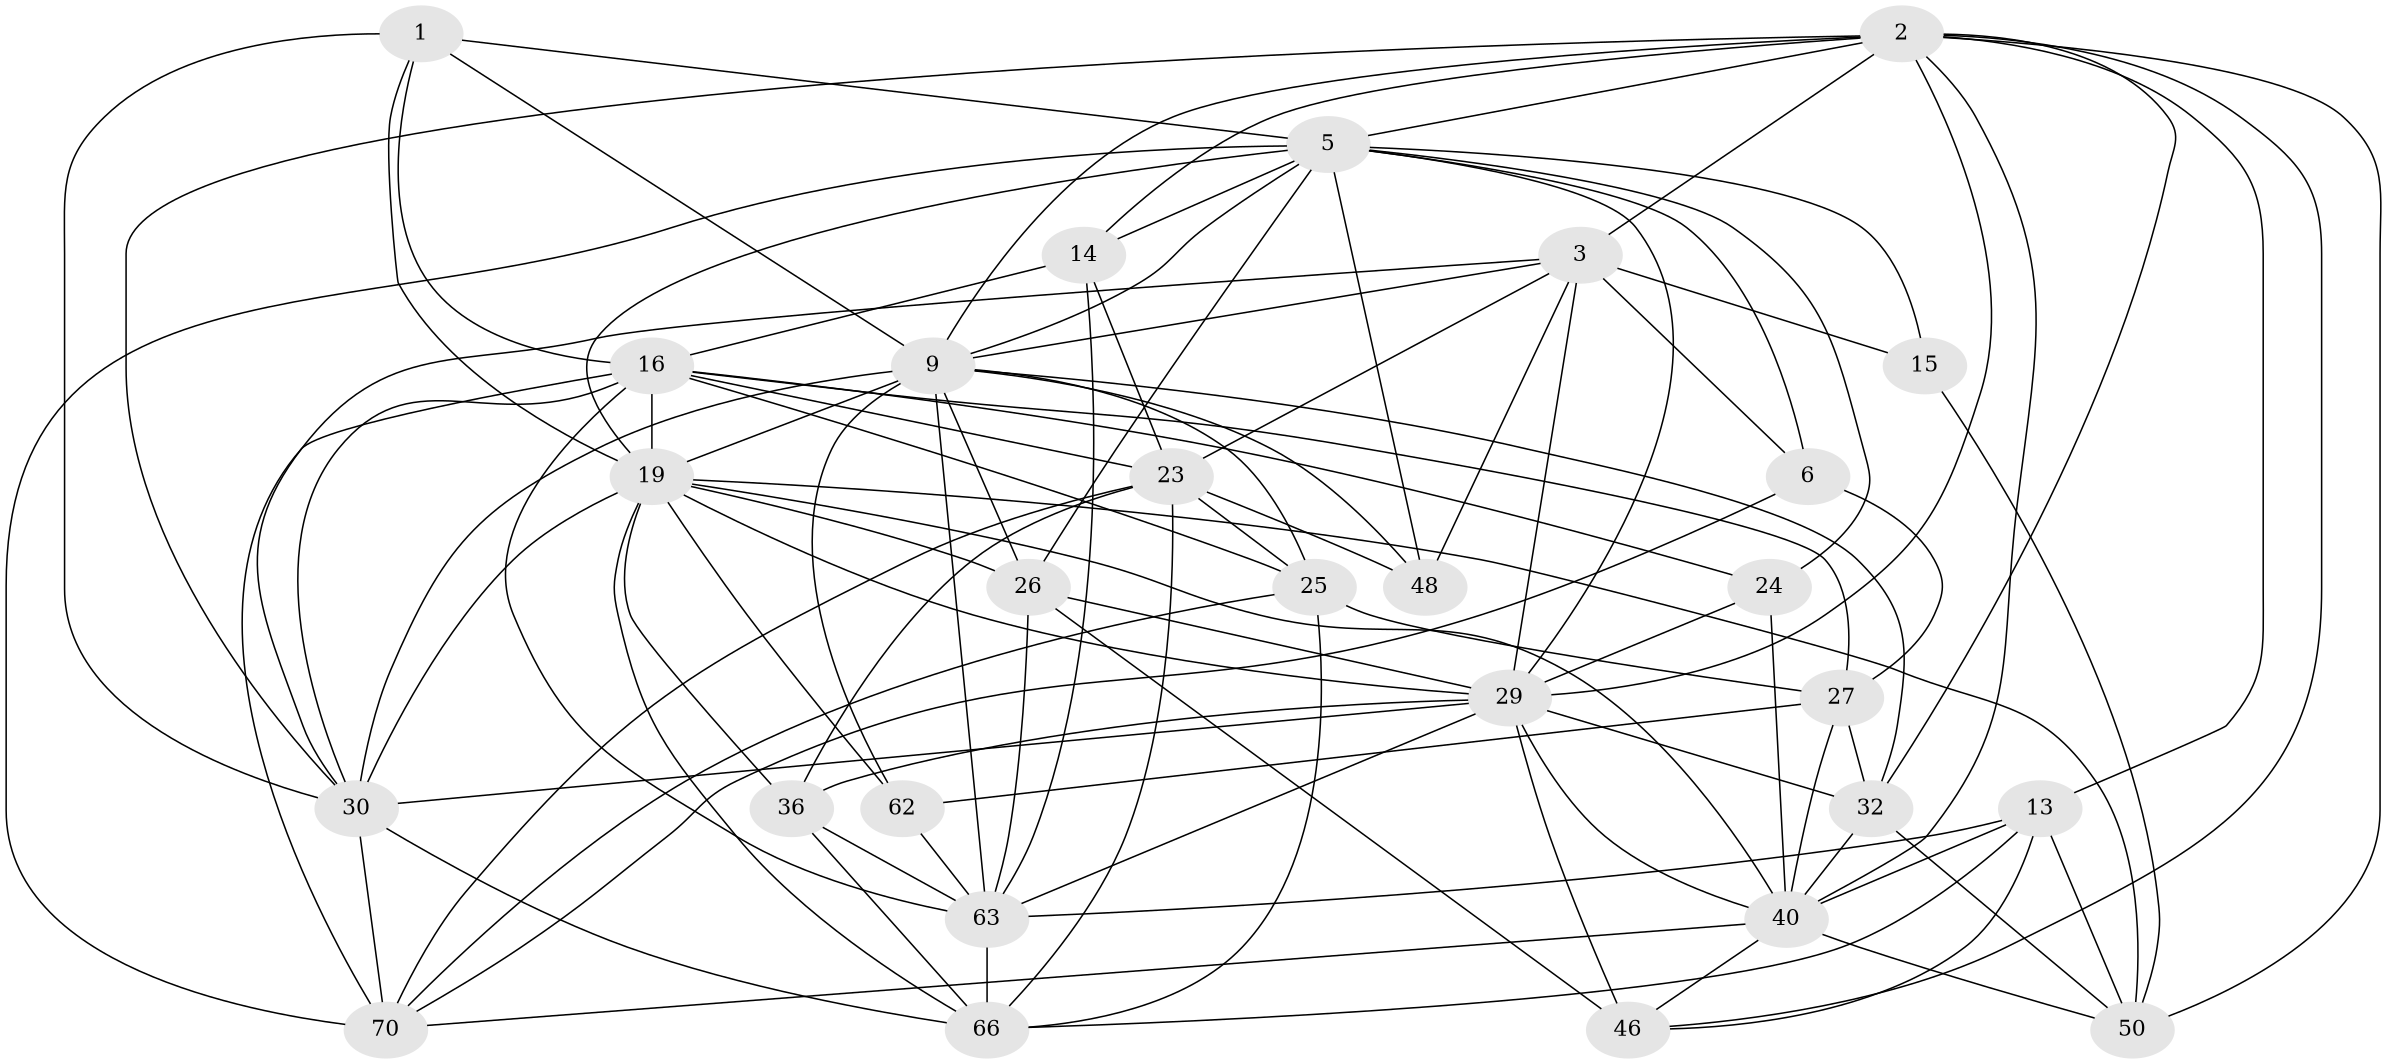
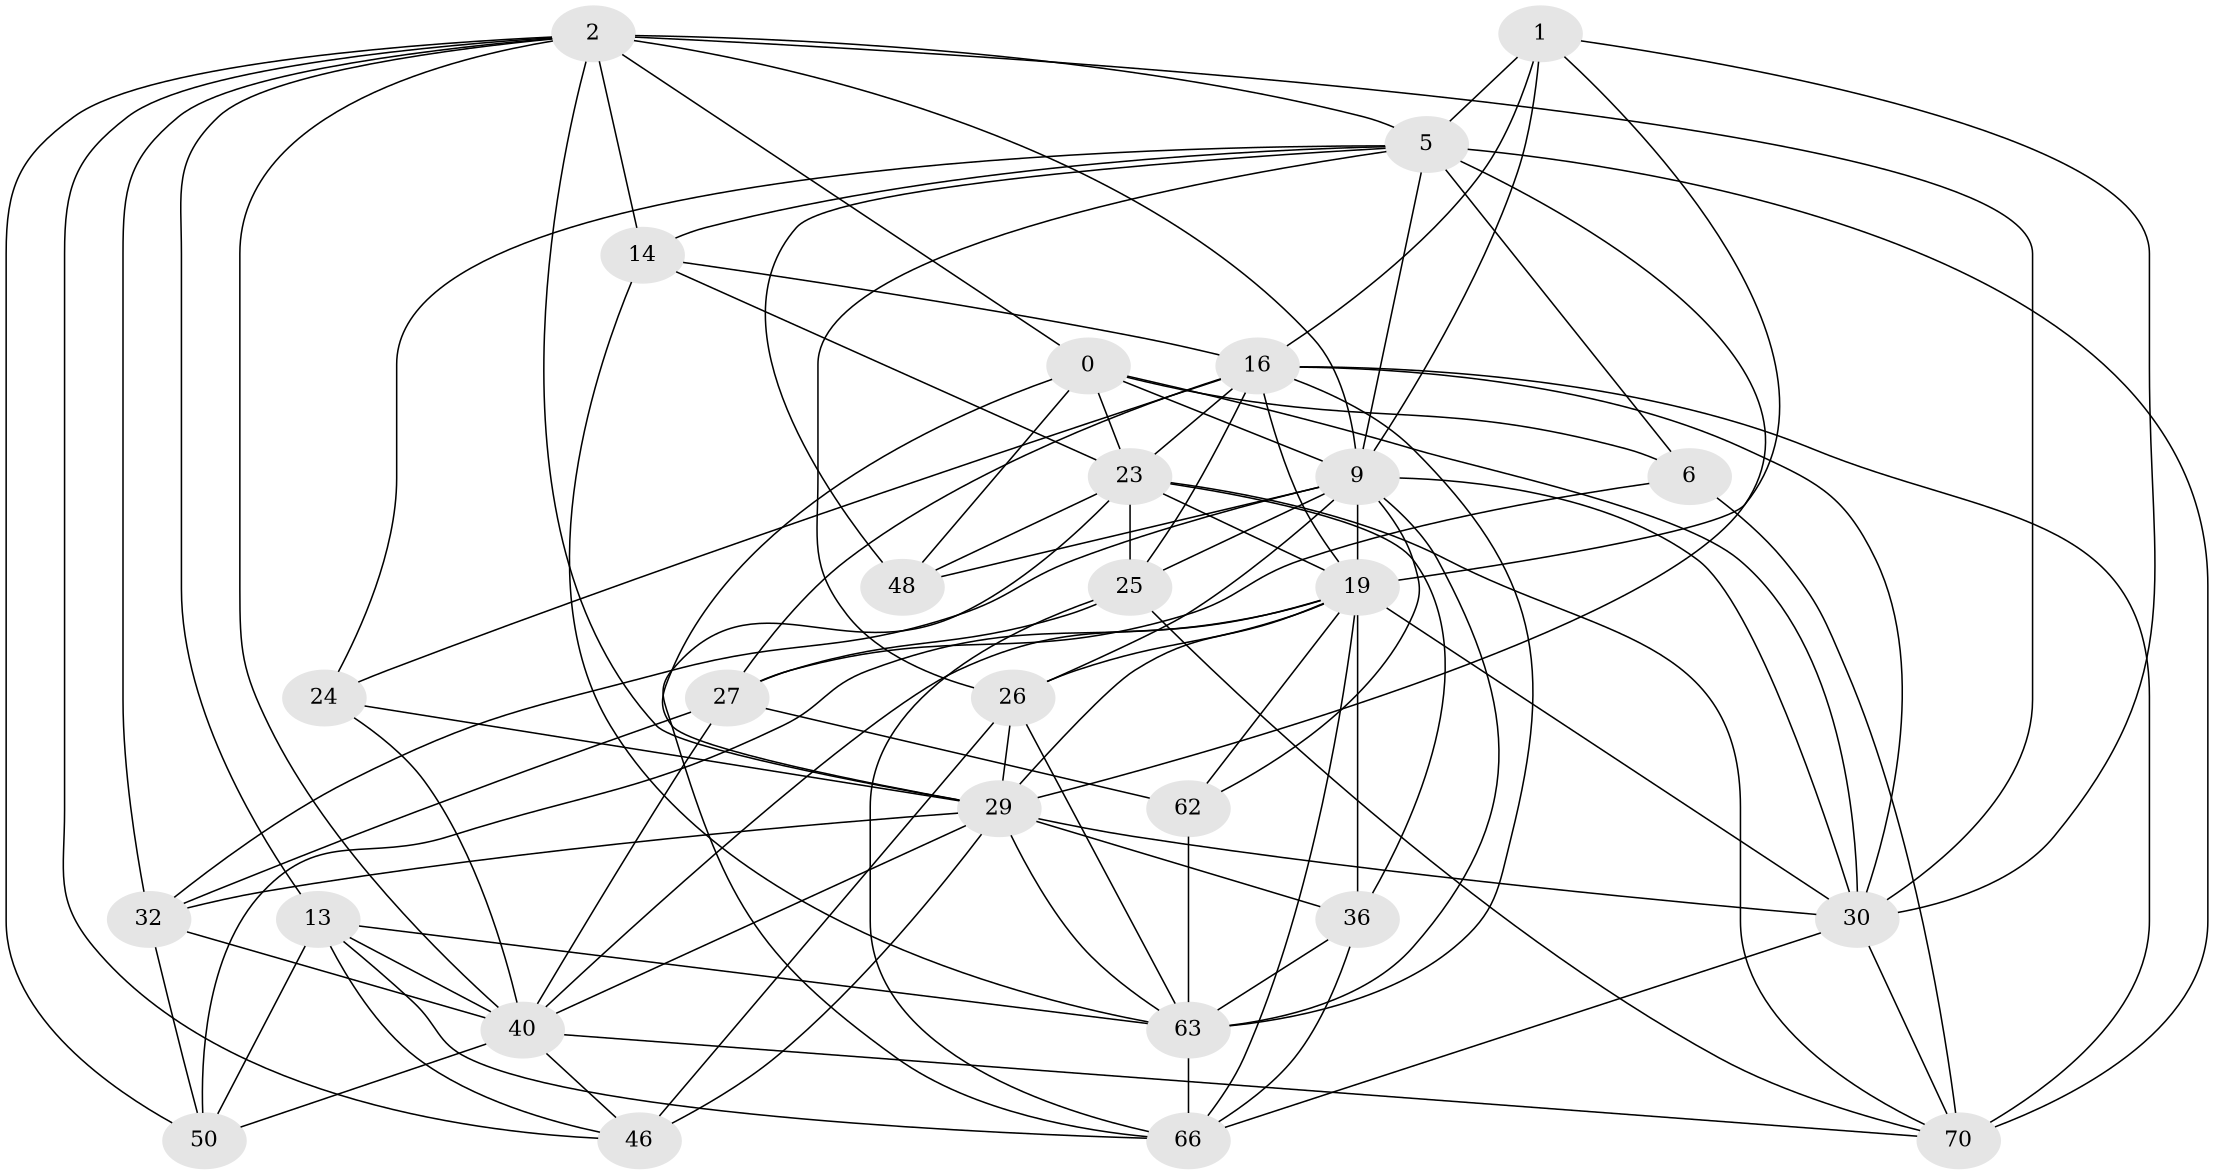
edge "5" -- "19": now "23" -- "19"
node "3": label "3" -> "0"
node "15": removed
